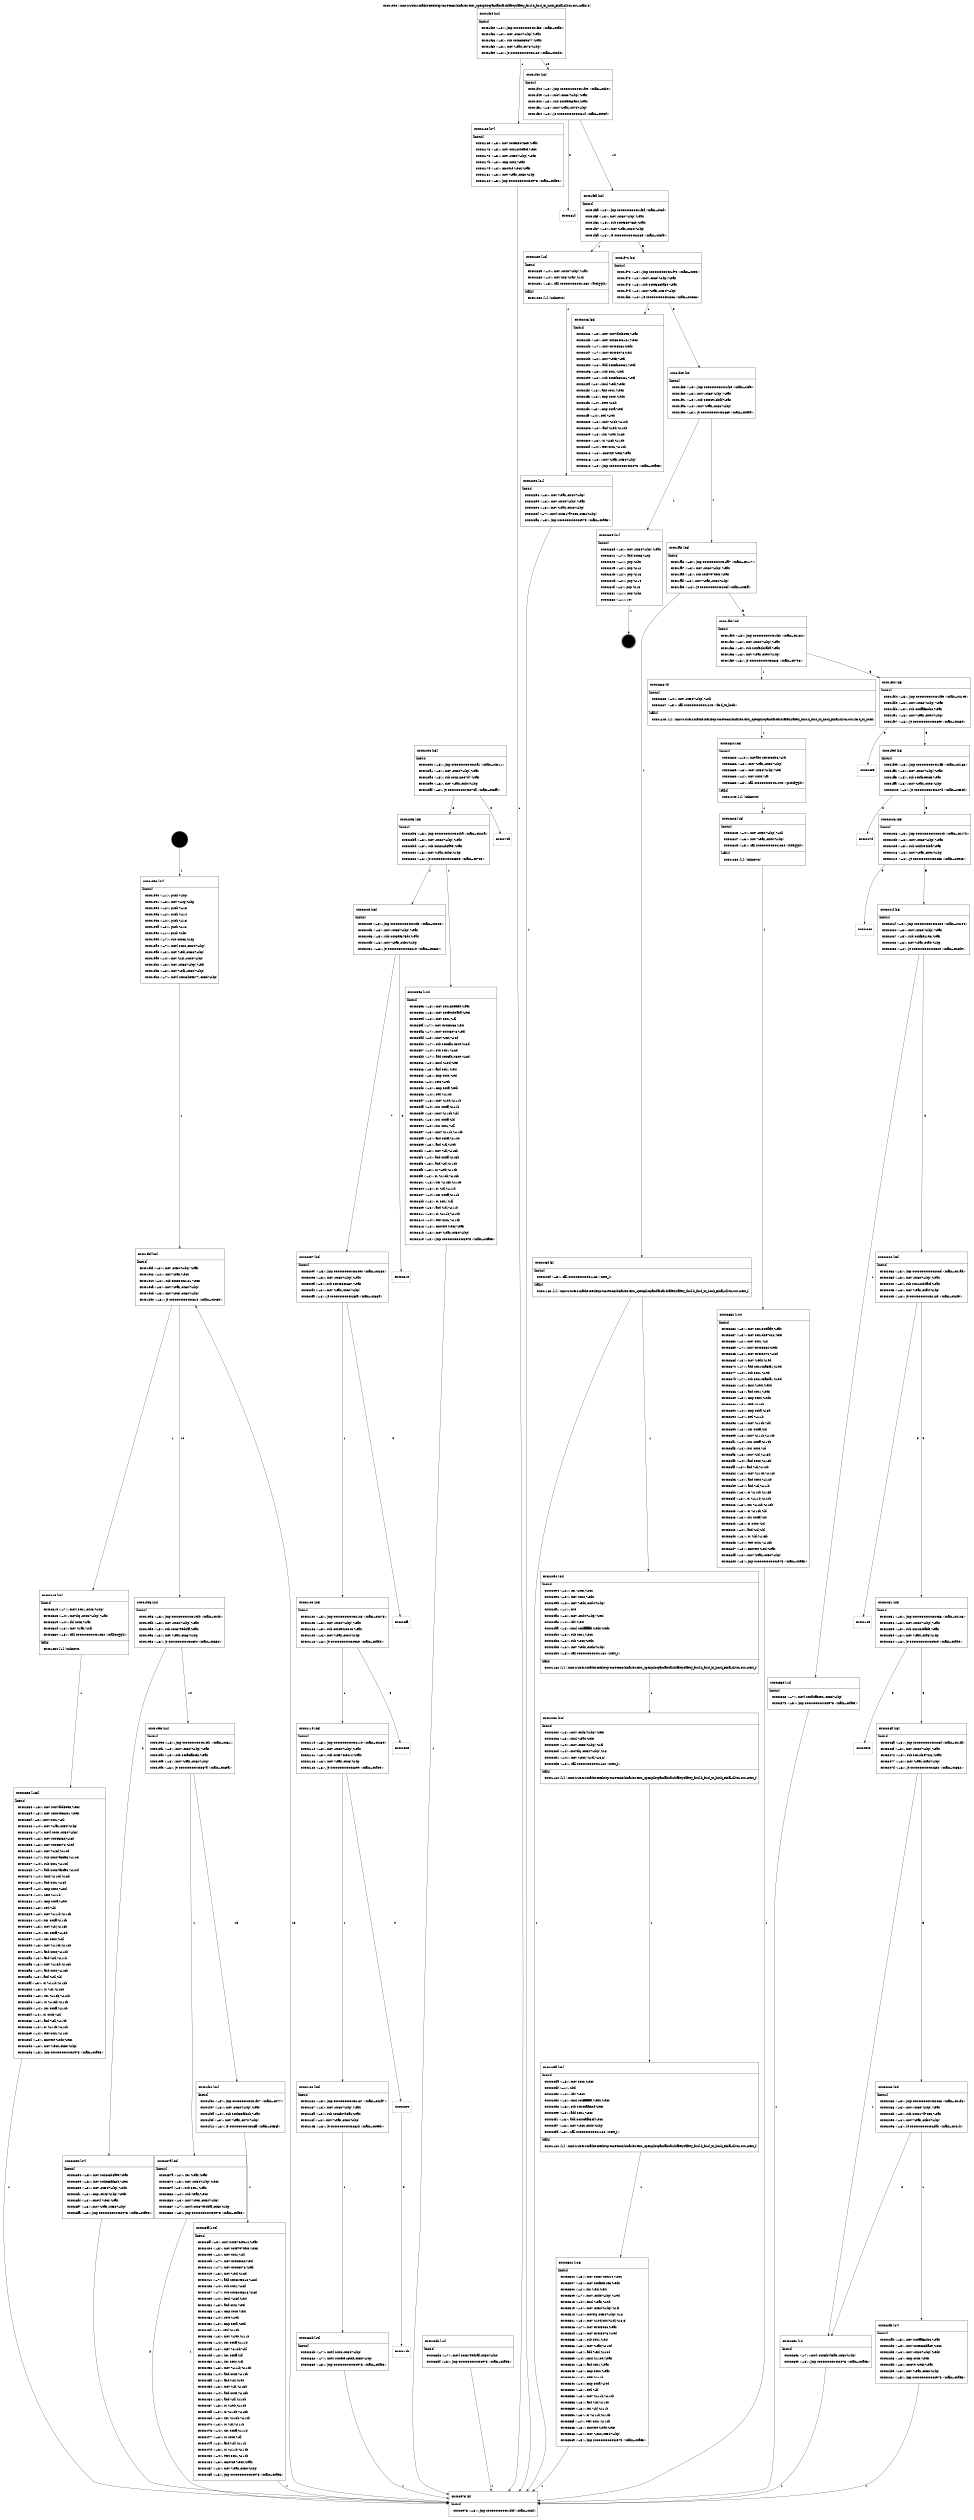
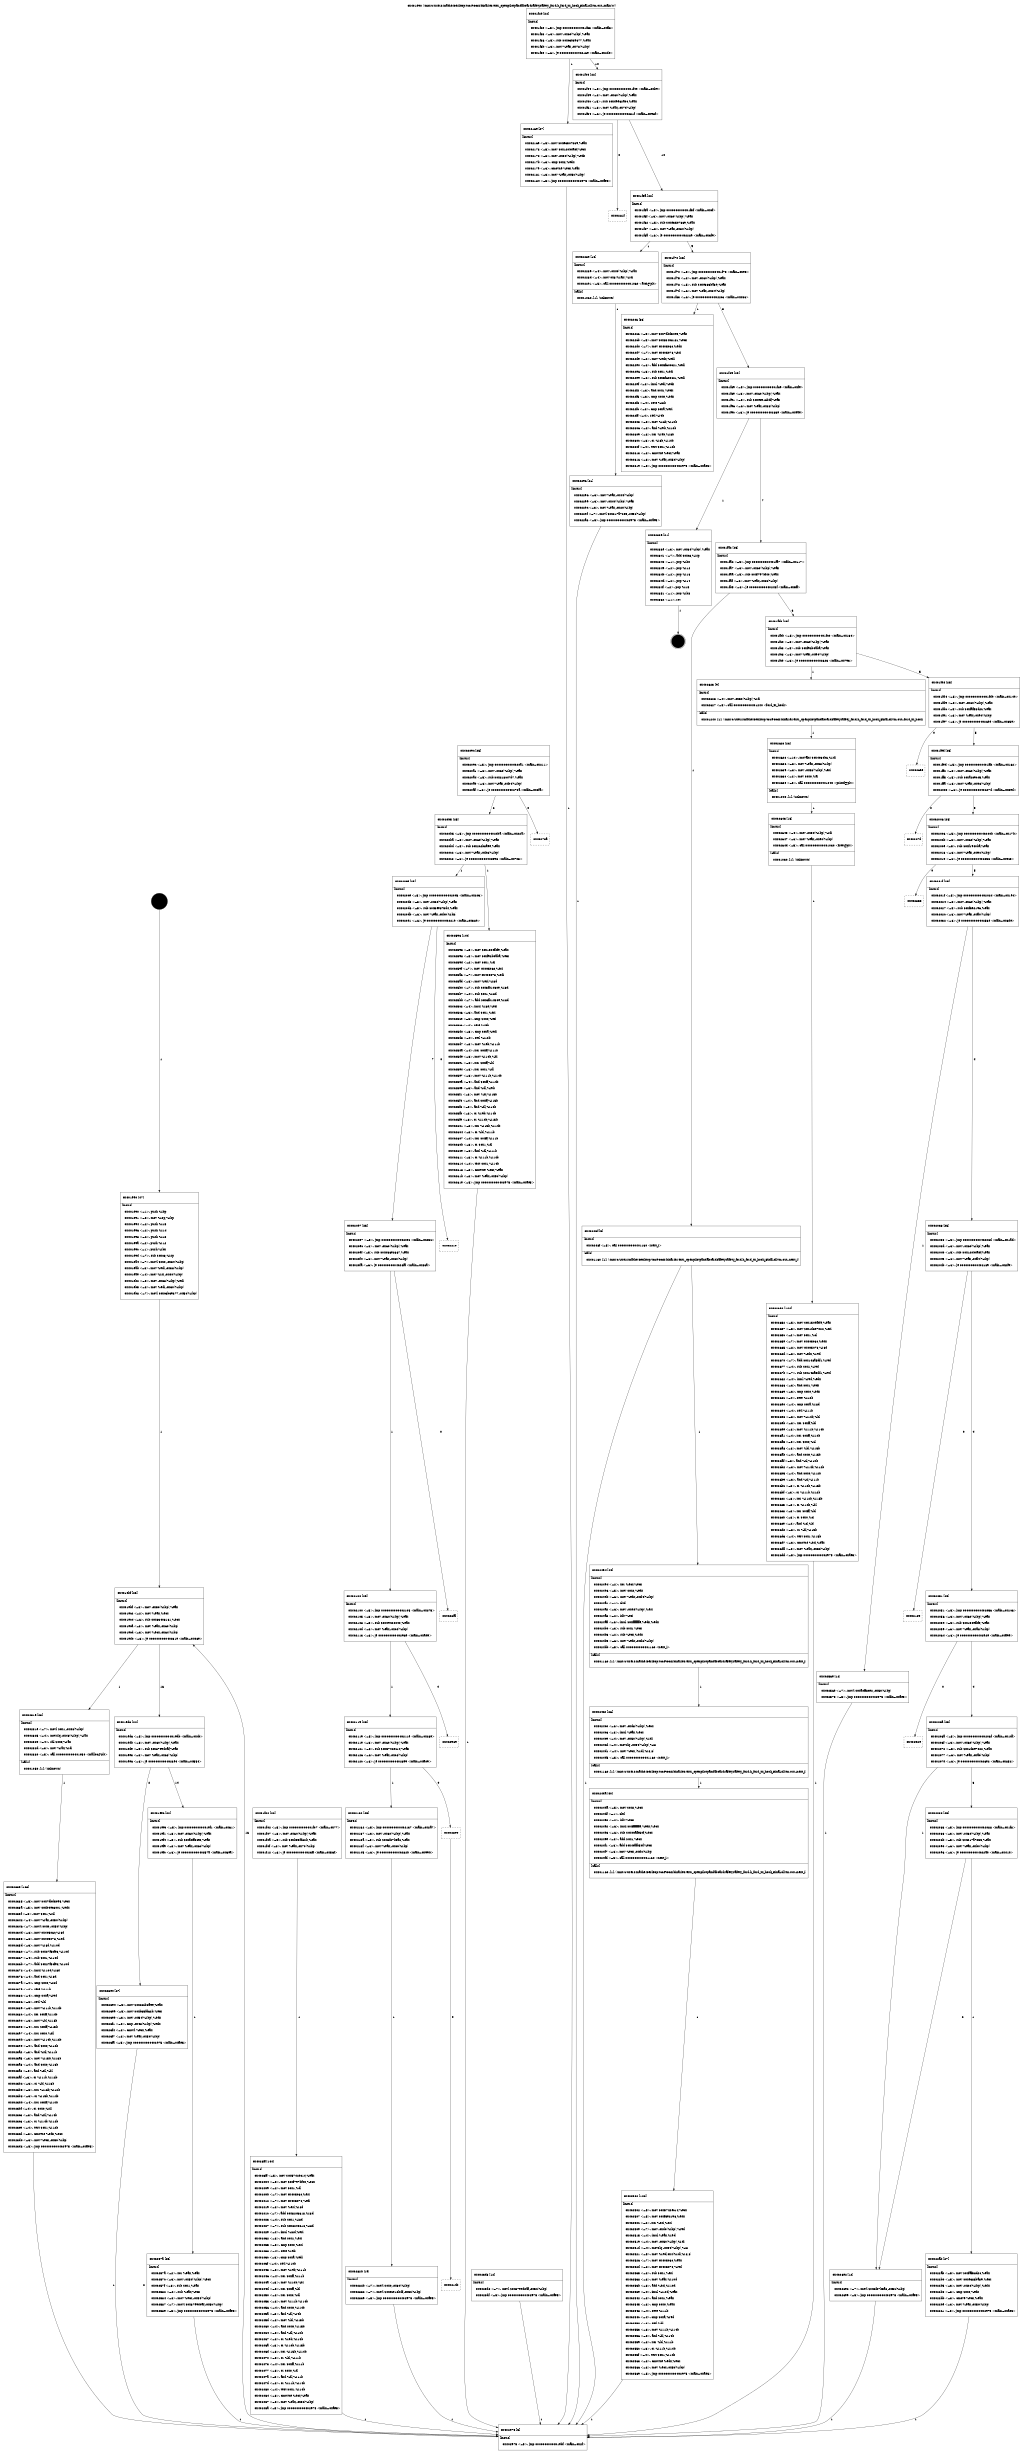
edge "0x401eec [22]" -> "0x401f02 [22]": removed, label "13"
